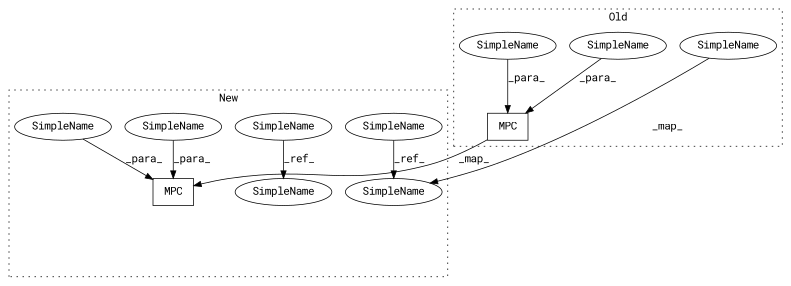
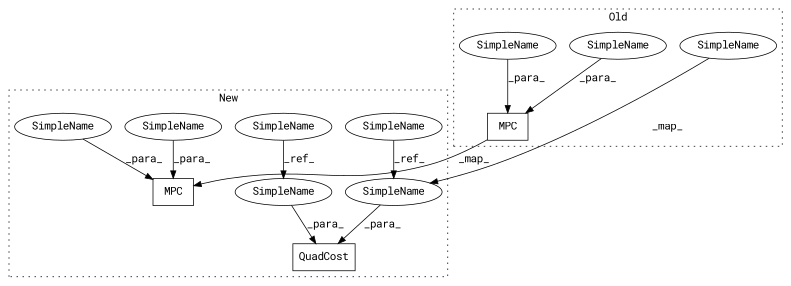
node "QuadCost": added
